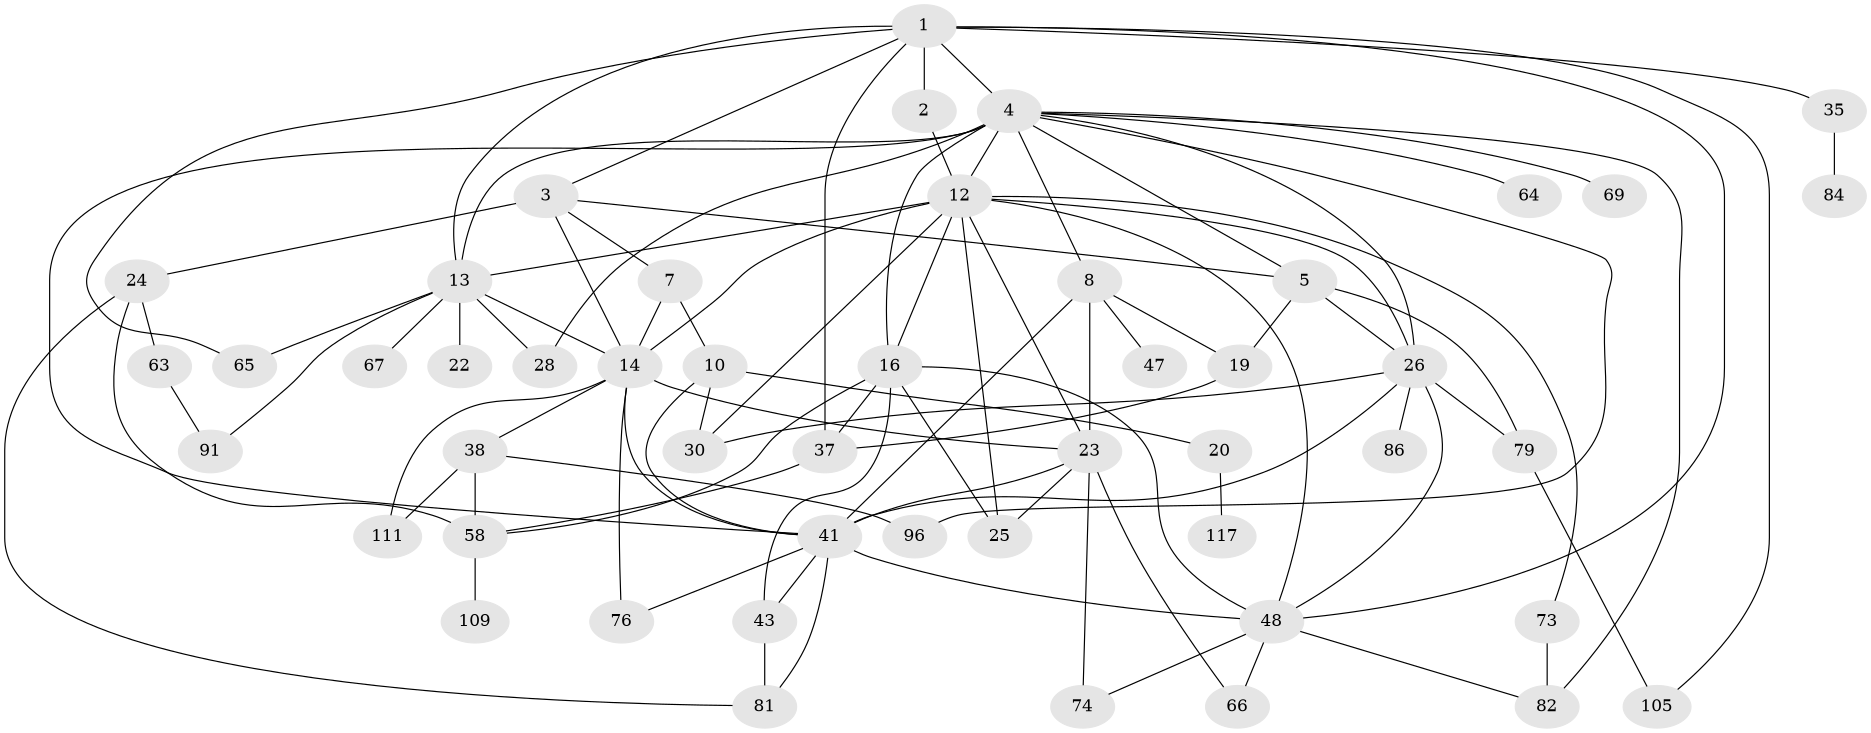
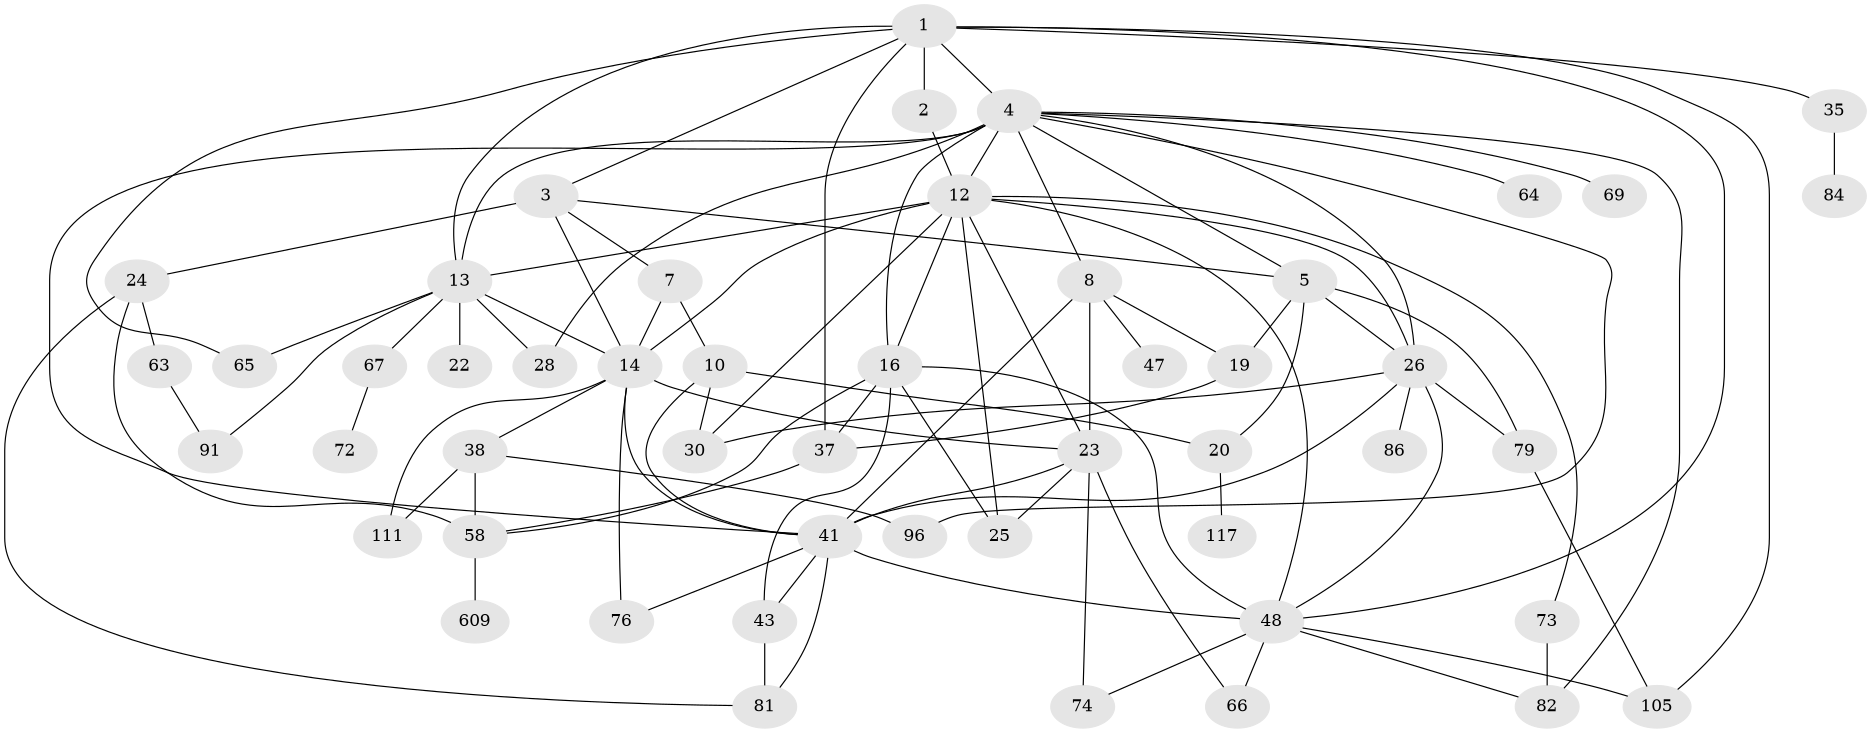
edge "5" -- "20": added
node "72": added
node "109": label "109" -> "609"
edge "48" -- "105": added
